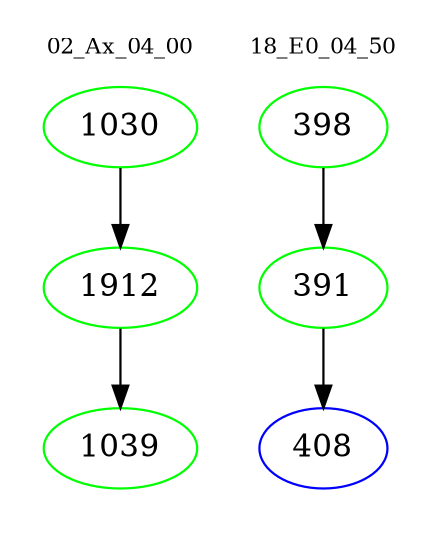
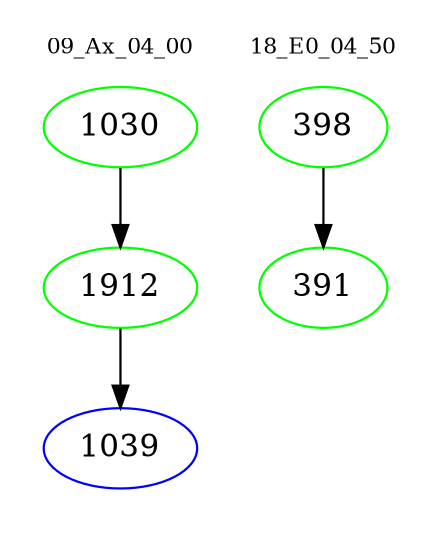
cluster "02_Ax_04_00": label "02_Ax_04_00" -> "09_Ax_04_00"
node "1039": color green -> blue
node "408": removed
